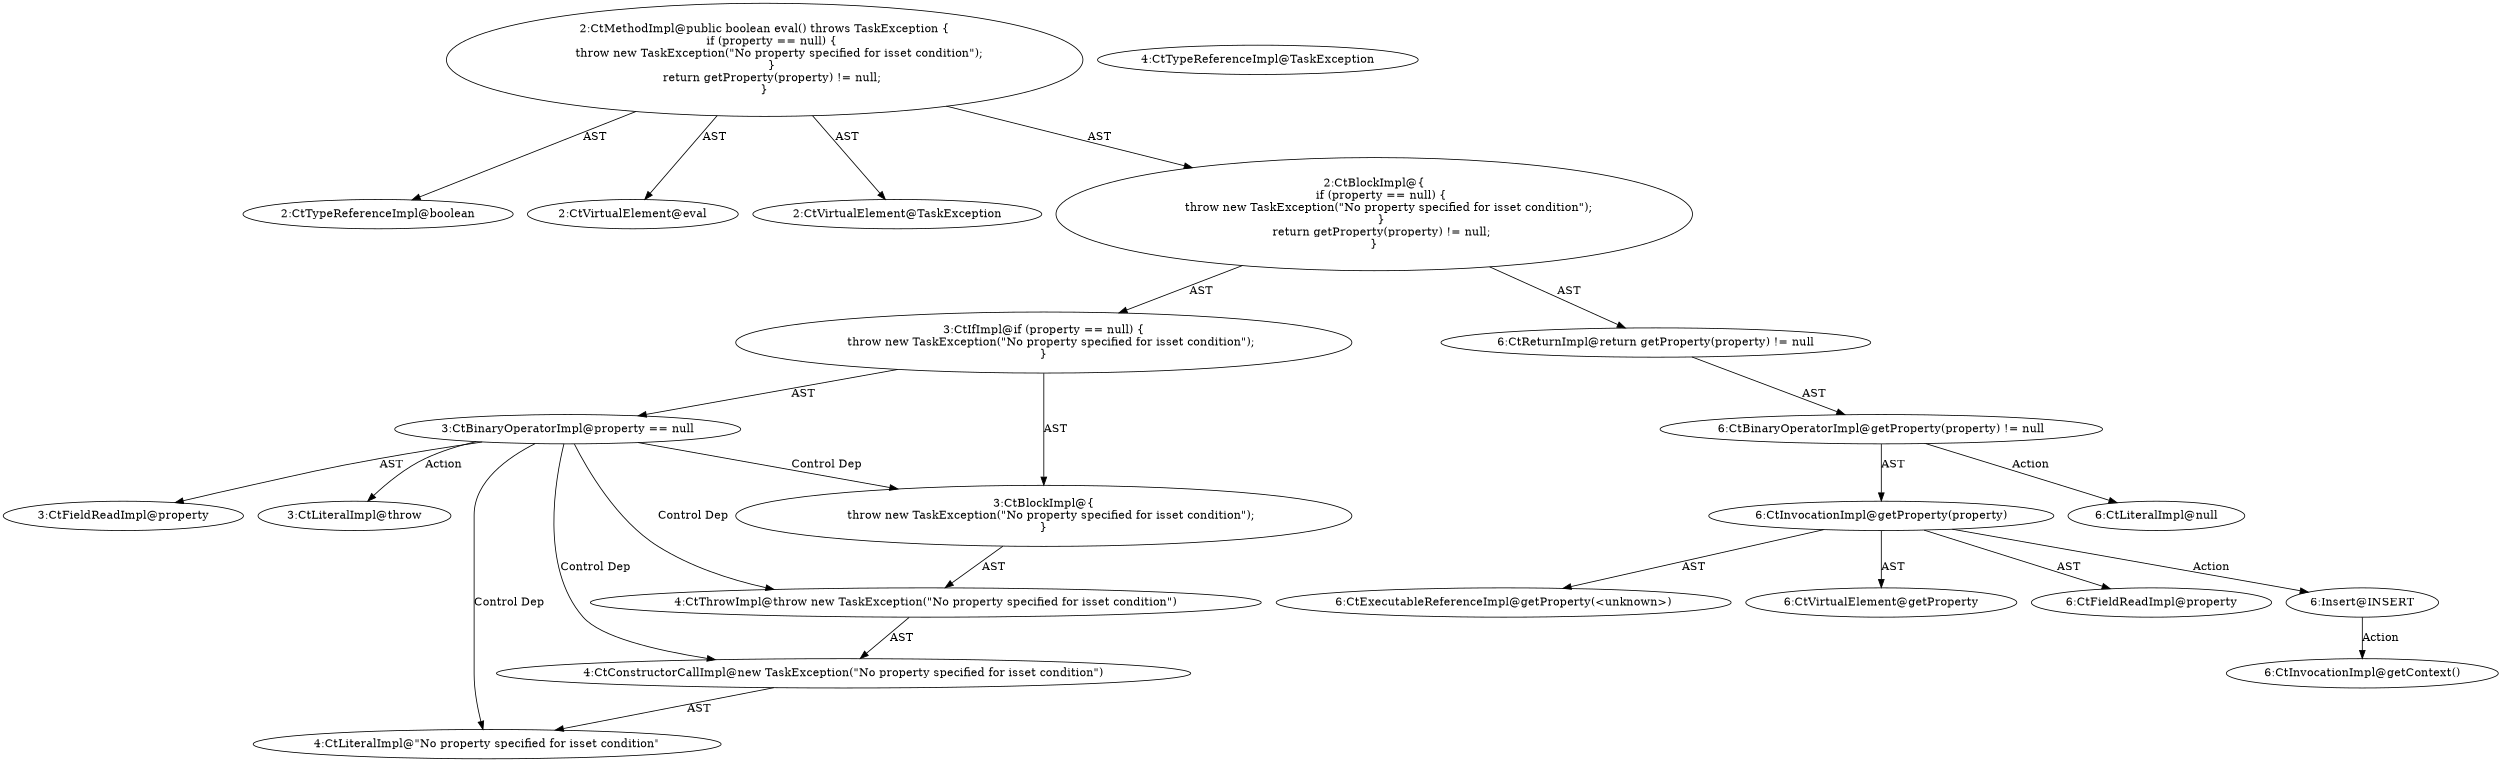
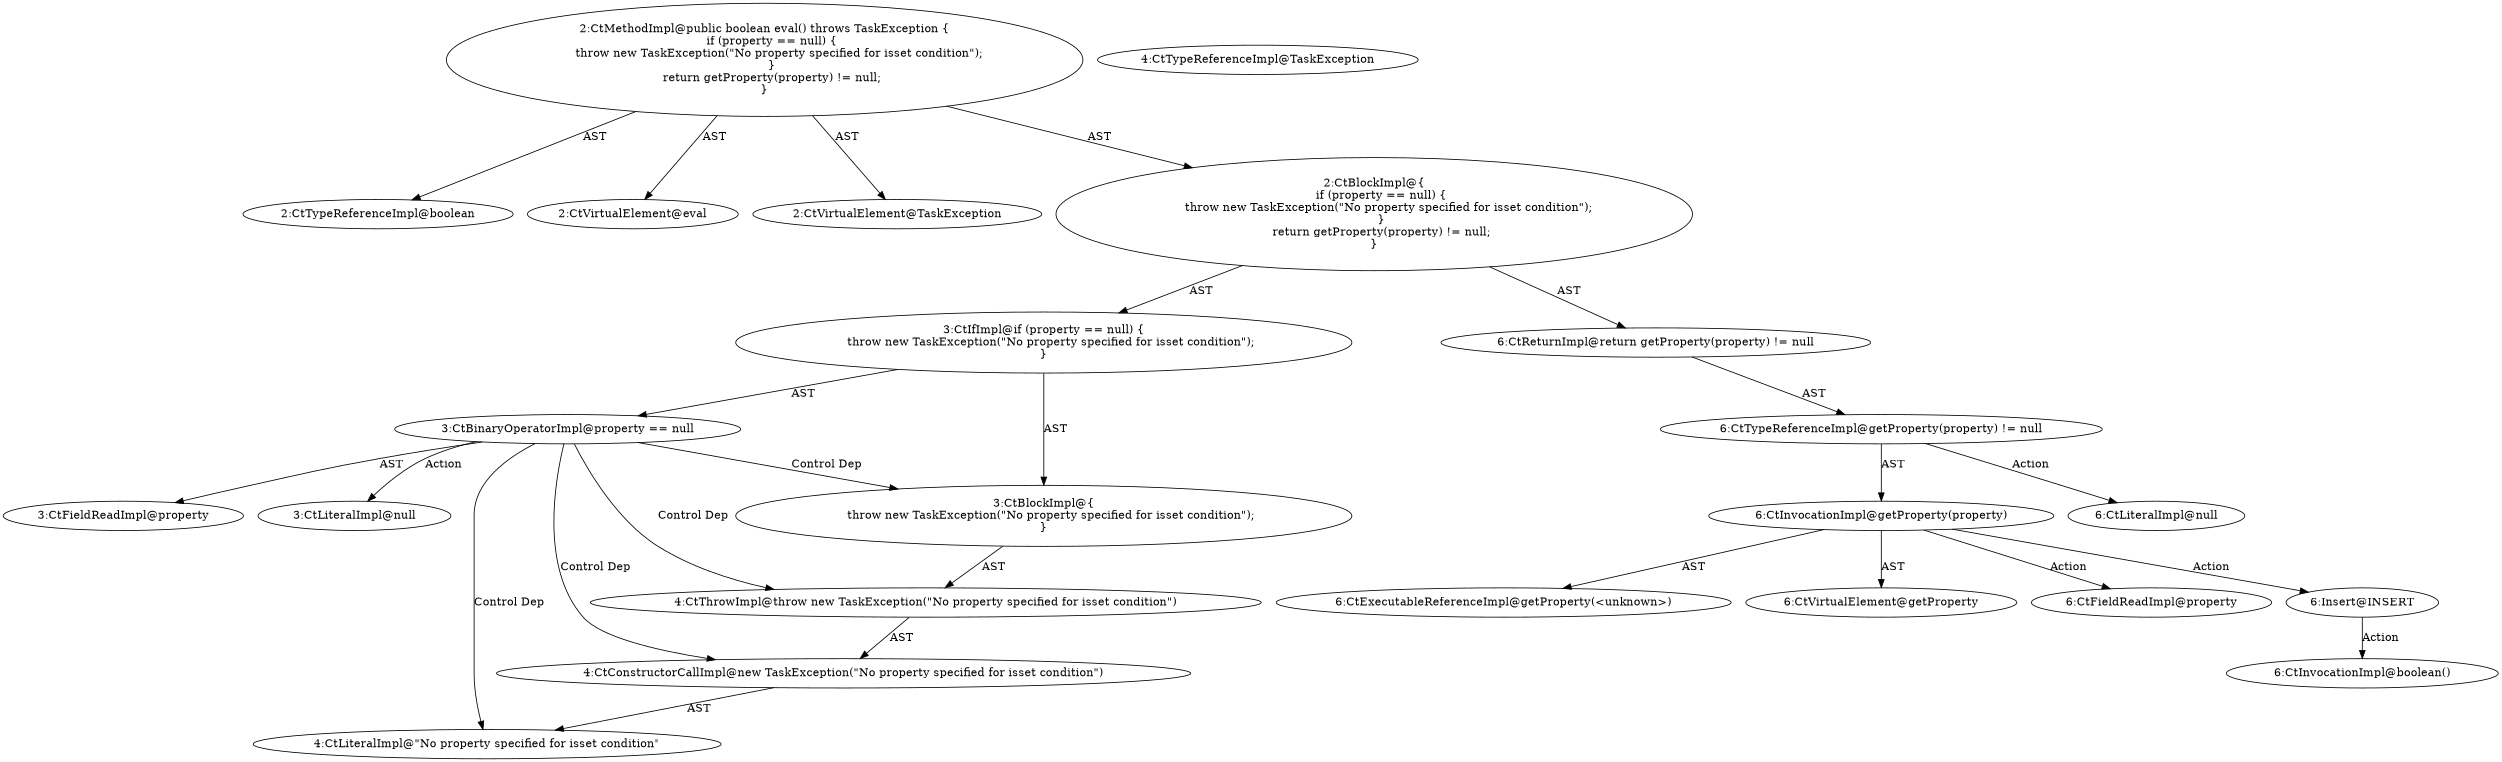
node "6:CtBinaryOperatorImpl@getProperty(property) != null": label "6:CtBinaryOperatorImpl@getProperty(property) != null" -> "6:CtTypeReferenceImpl@getProperty(property) != null"
node "3:CtLiteralImpl@throw": label "3:CtLiteralImpl@throw" -> "3:CtLiteralImpl@null"
edge "6:CtInvocationImpl@getProperty(property)" -> "6:CtFieldReadImpl@property": label "AST" -> "Action"
node "6:CtInvocationImpl@getContext()": label "6:CtInvocationImpl@getContext()" -> "6:CtInvocationImpl@boolean()"
